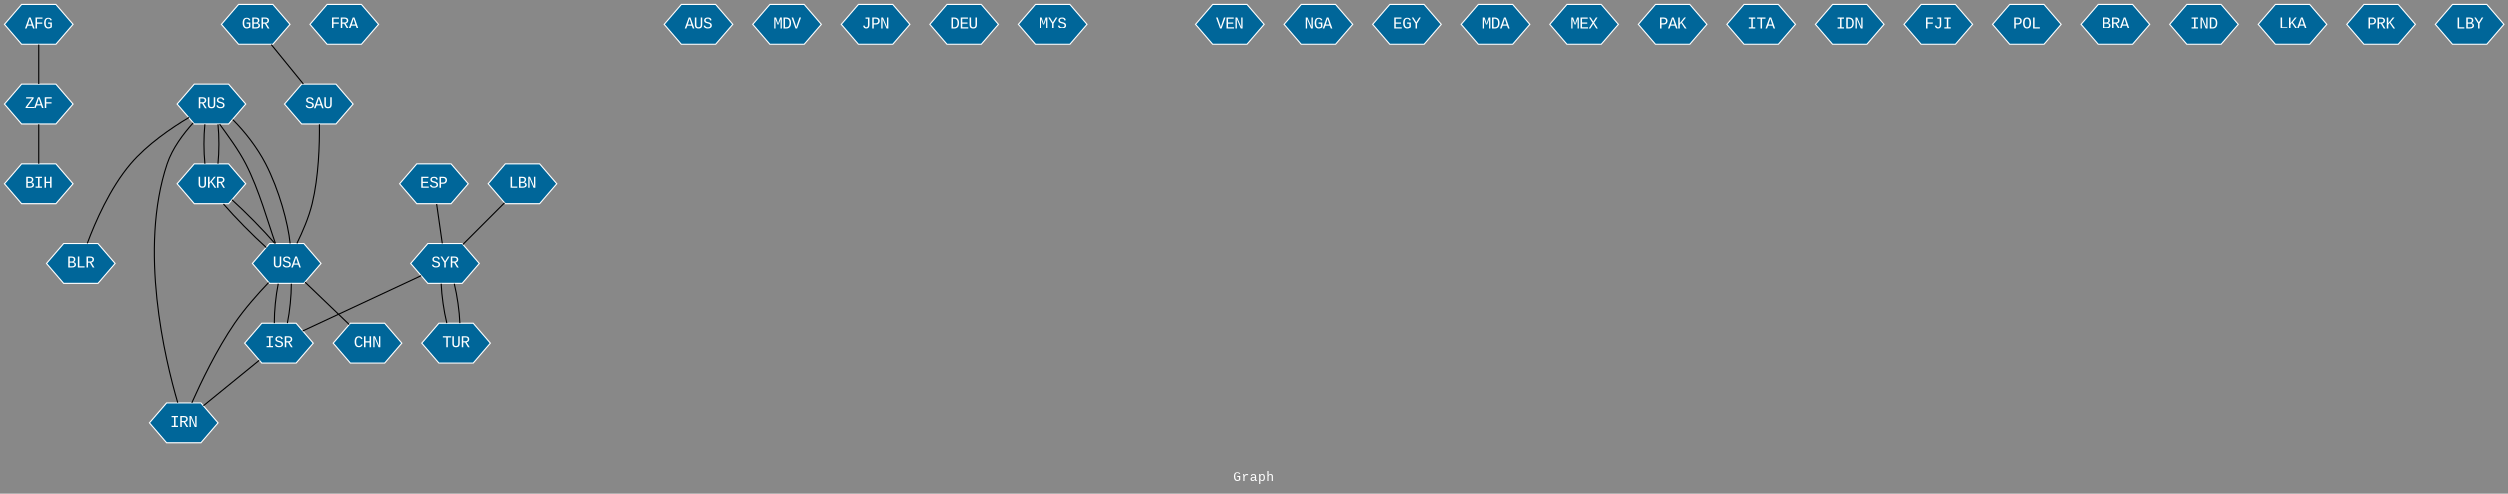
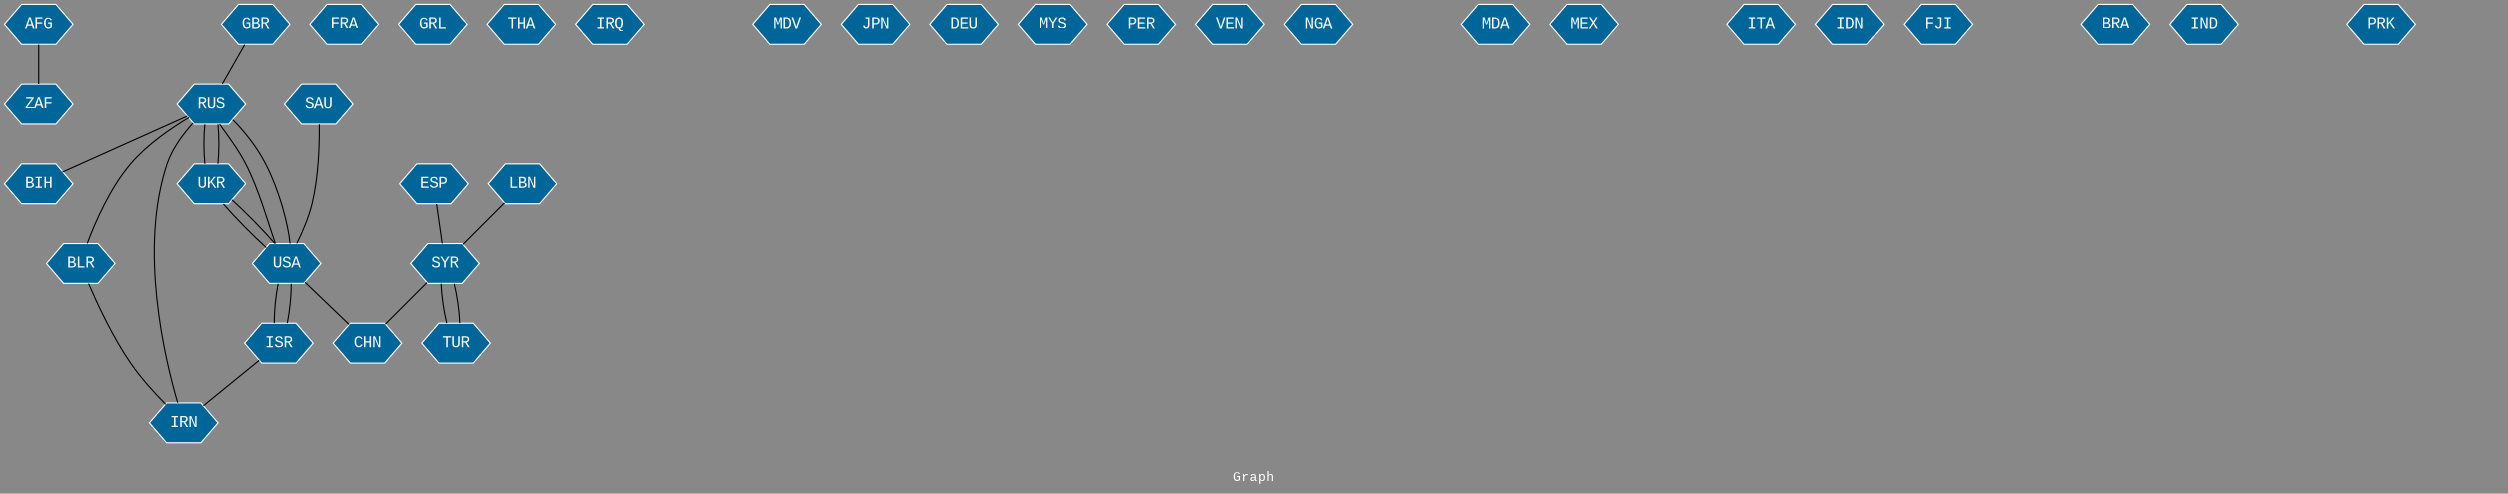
node "GRL": added
node "THA": added
node "IRQ": added
node "AUS": removed
node "PER": added
node "EGY": removed
node "PAK": removed
node "POL": removed
node "LKA": removed
node "LBY": removed
edge "GBR" -- "SAU": now "GBR" -- "RUS"
edge "ZAF" -- "BIH": now "RUS" -- "BIH"
edge "SYR" -- "ISR": now "SYR" -- "CHN"
edge "USA" -- "IRN": now "BLR" -- "IRN"
